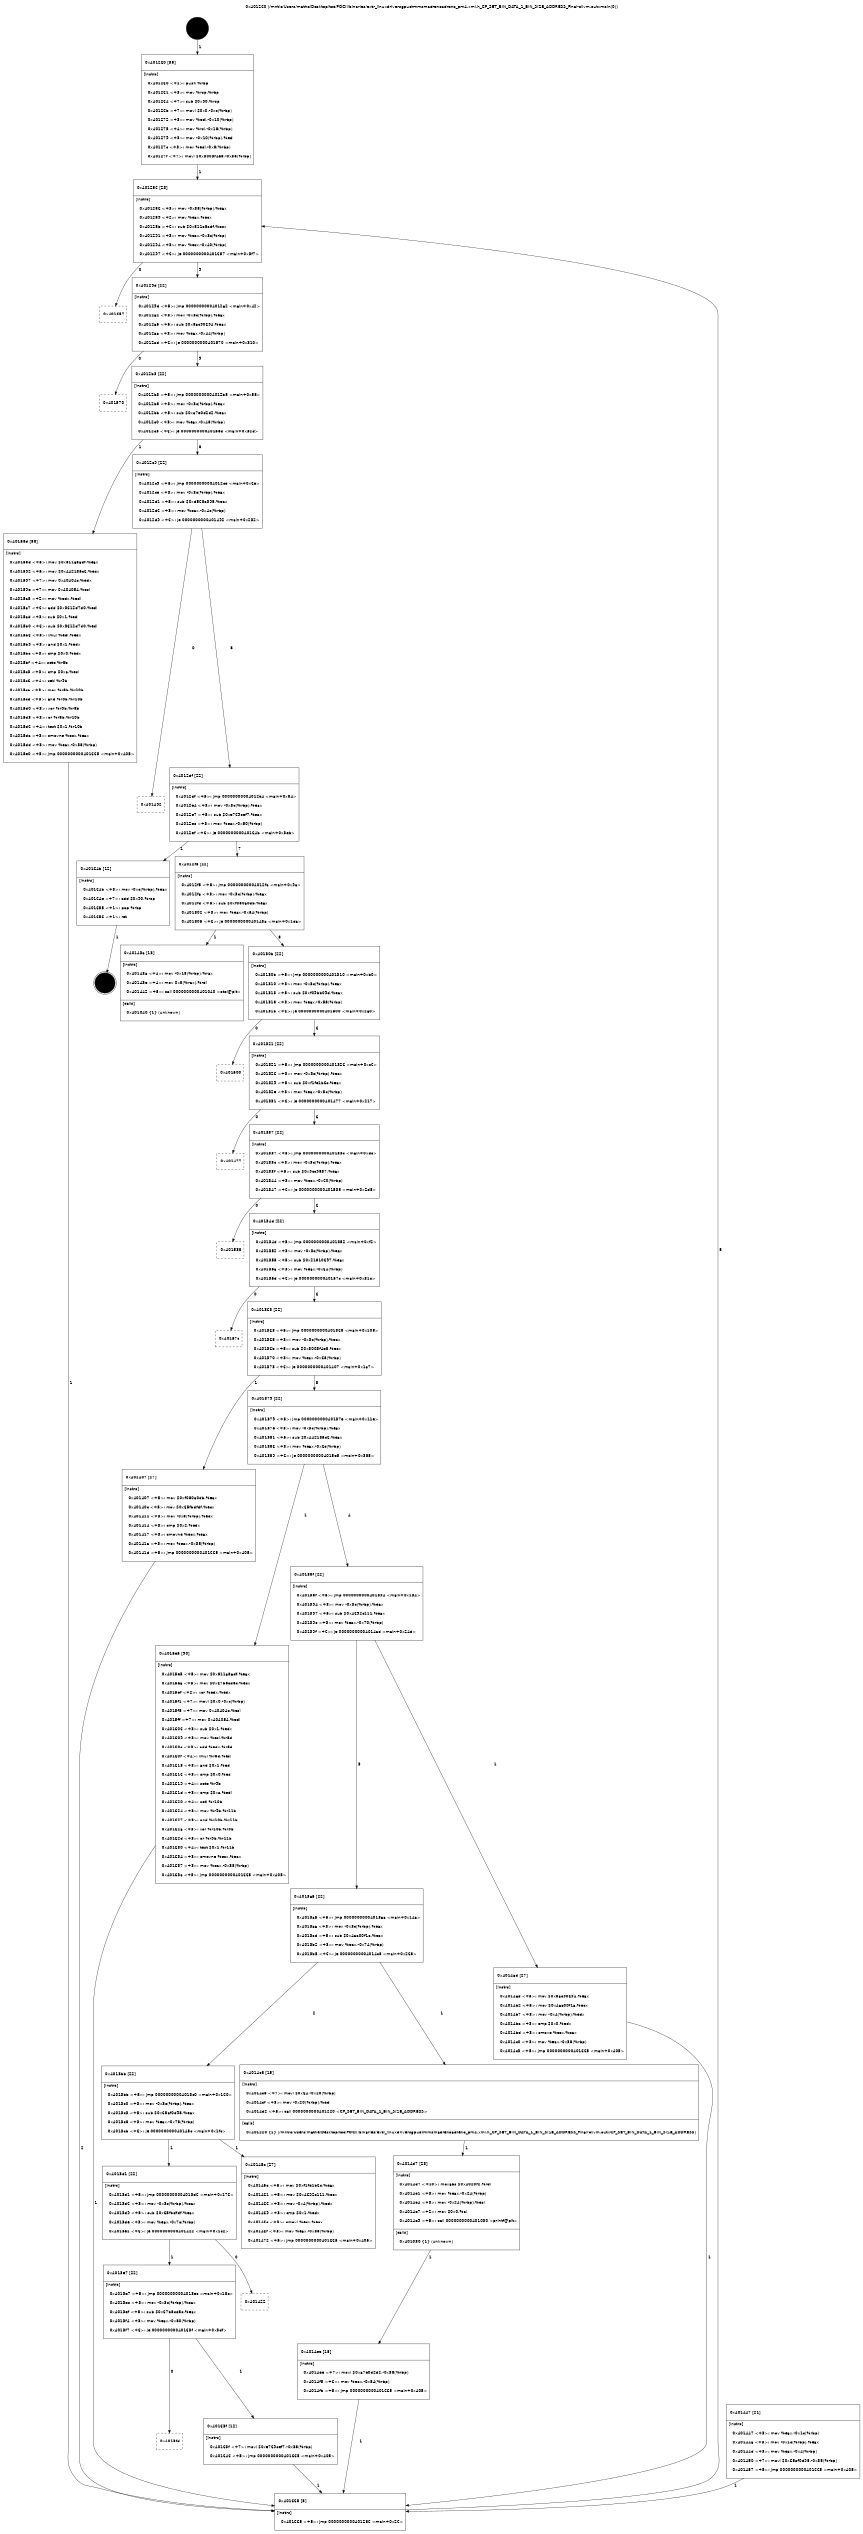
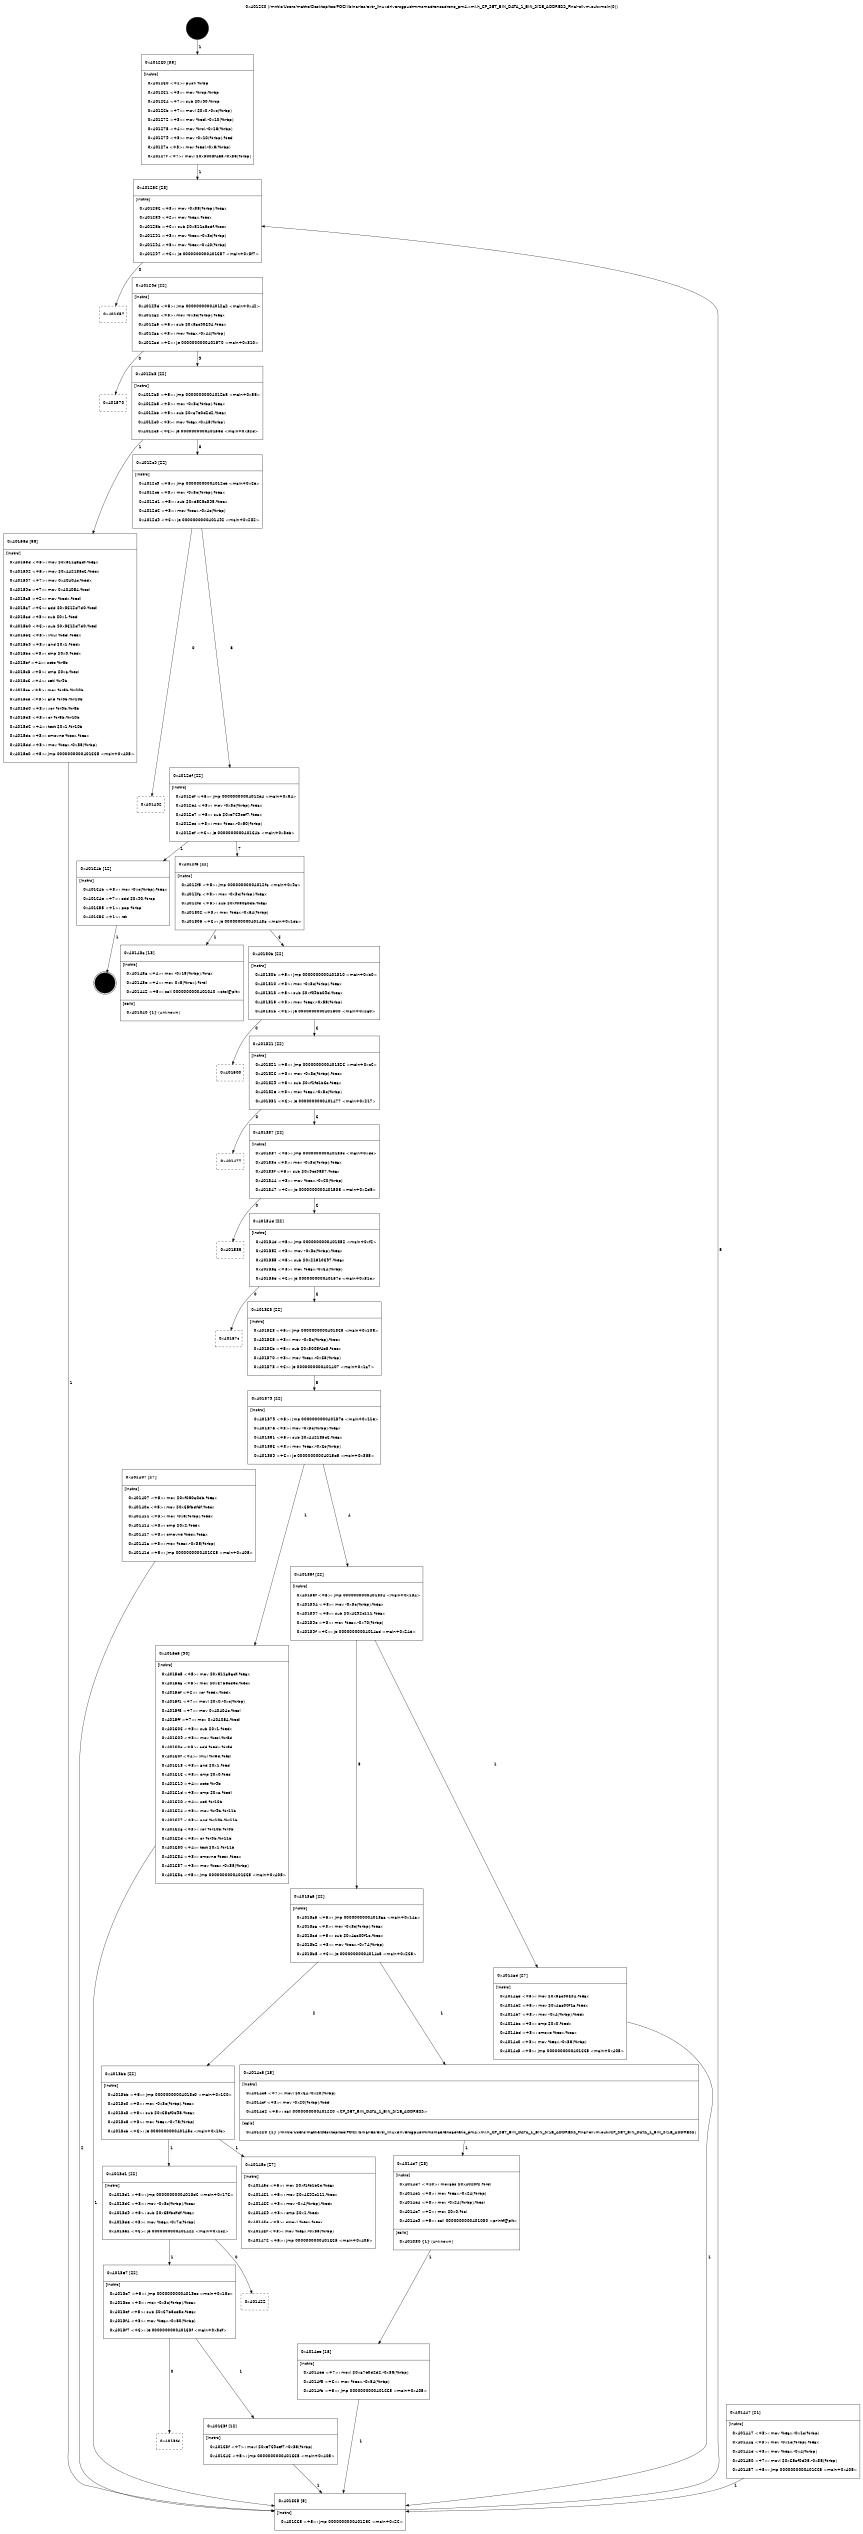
edge "0x401286 [23]" -> "0x40129d [22]": removed, label "9"
edge "0x4012f5 [22]" -> "0x40130b [22]": label " 8" -> " 6"
edge "0x401363 [22]" -> "0x401407 [27]": removed, label "1"
